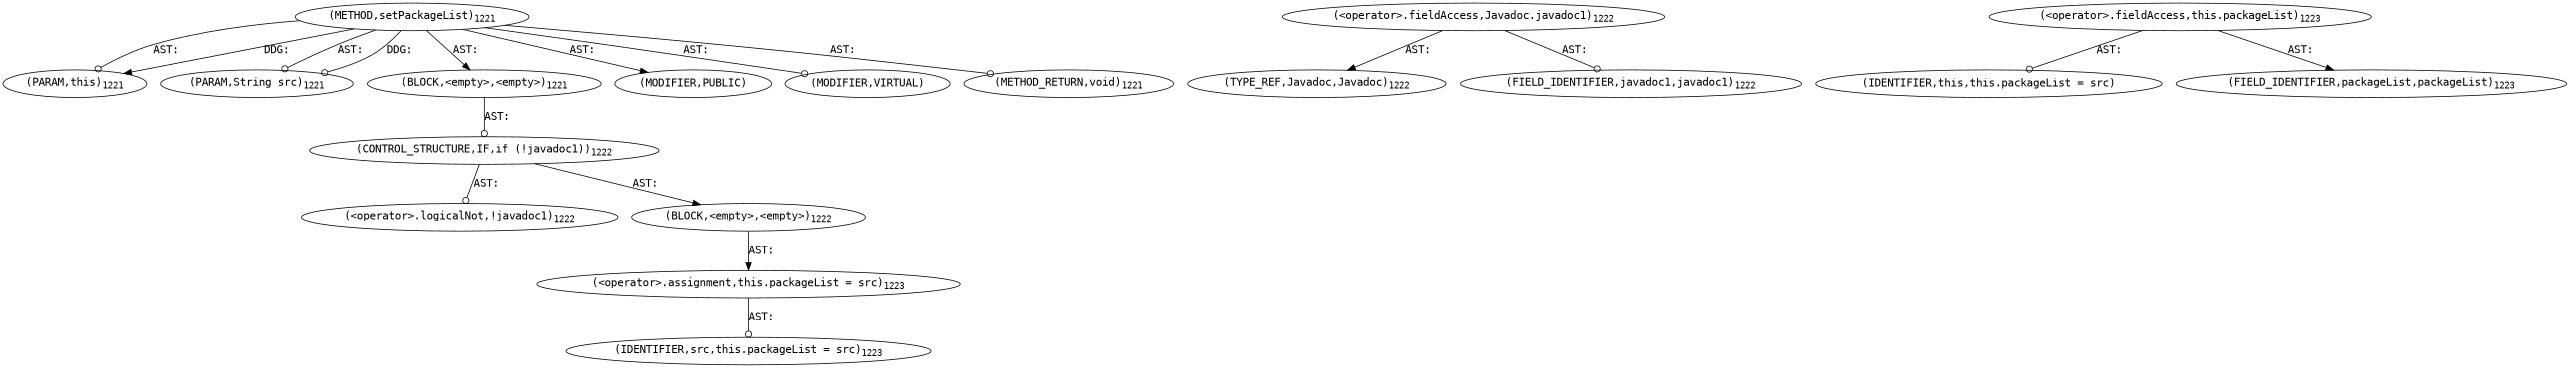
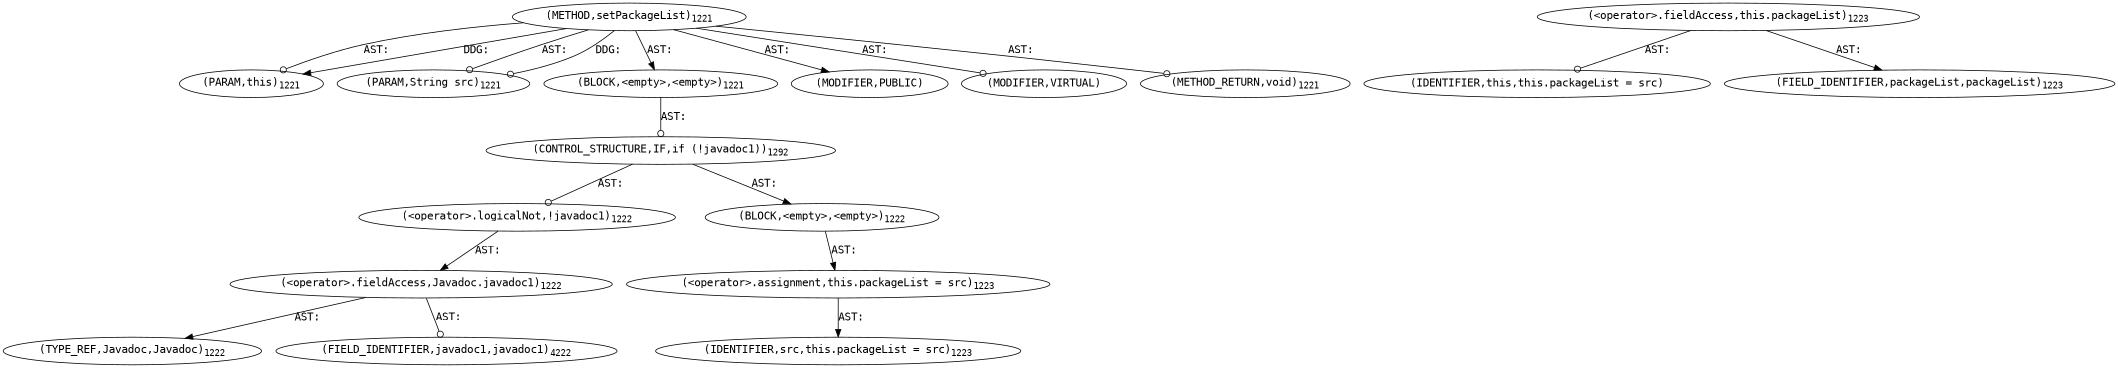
node "(FIELD_IDENTIFIER,javadoc1,javadoc1)": text "1222" -> "4222"
node "(CONTROL_STRUCTURE,IF,if (!javadoc1))": text "1222" -> "1292"
edge "(<operator>.logicalNot,!javadoc1)" -> "(<operator>.fieldAccess,Javadoc.javadoc1)": added, label "AST:"
edge "(<operator>.assignment,this.packageList = src)" -> "(IDENTIFIER,src,this.packageList = src)": arrowhead odot -> normal
